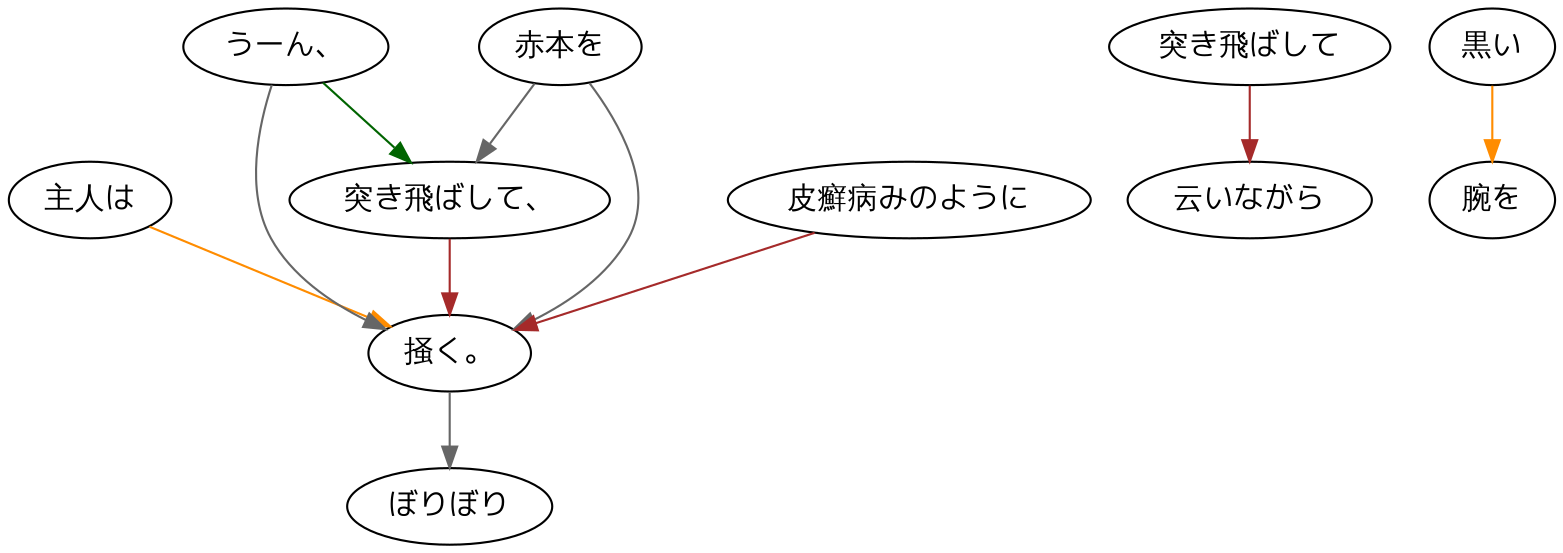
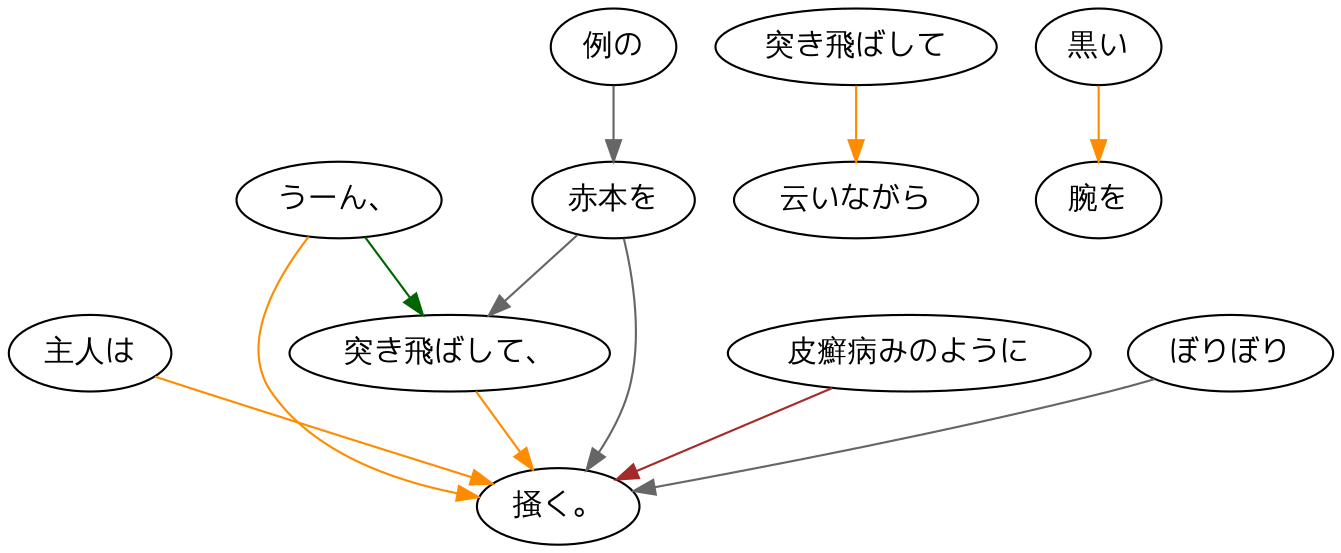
node "例の": added
edge "突き飛ばして" -> "云いながら": color brown -> darkorange
edge "うーん、" -> "掻く。": color gray40 -> darkorange
edge "突き飛ばして、" -> "掻く。": color brown -> darkorange
edge "掻く。" -> "ぼりぼり": reversed
